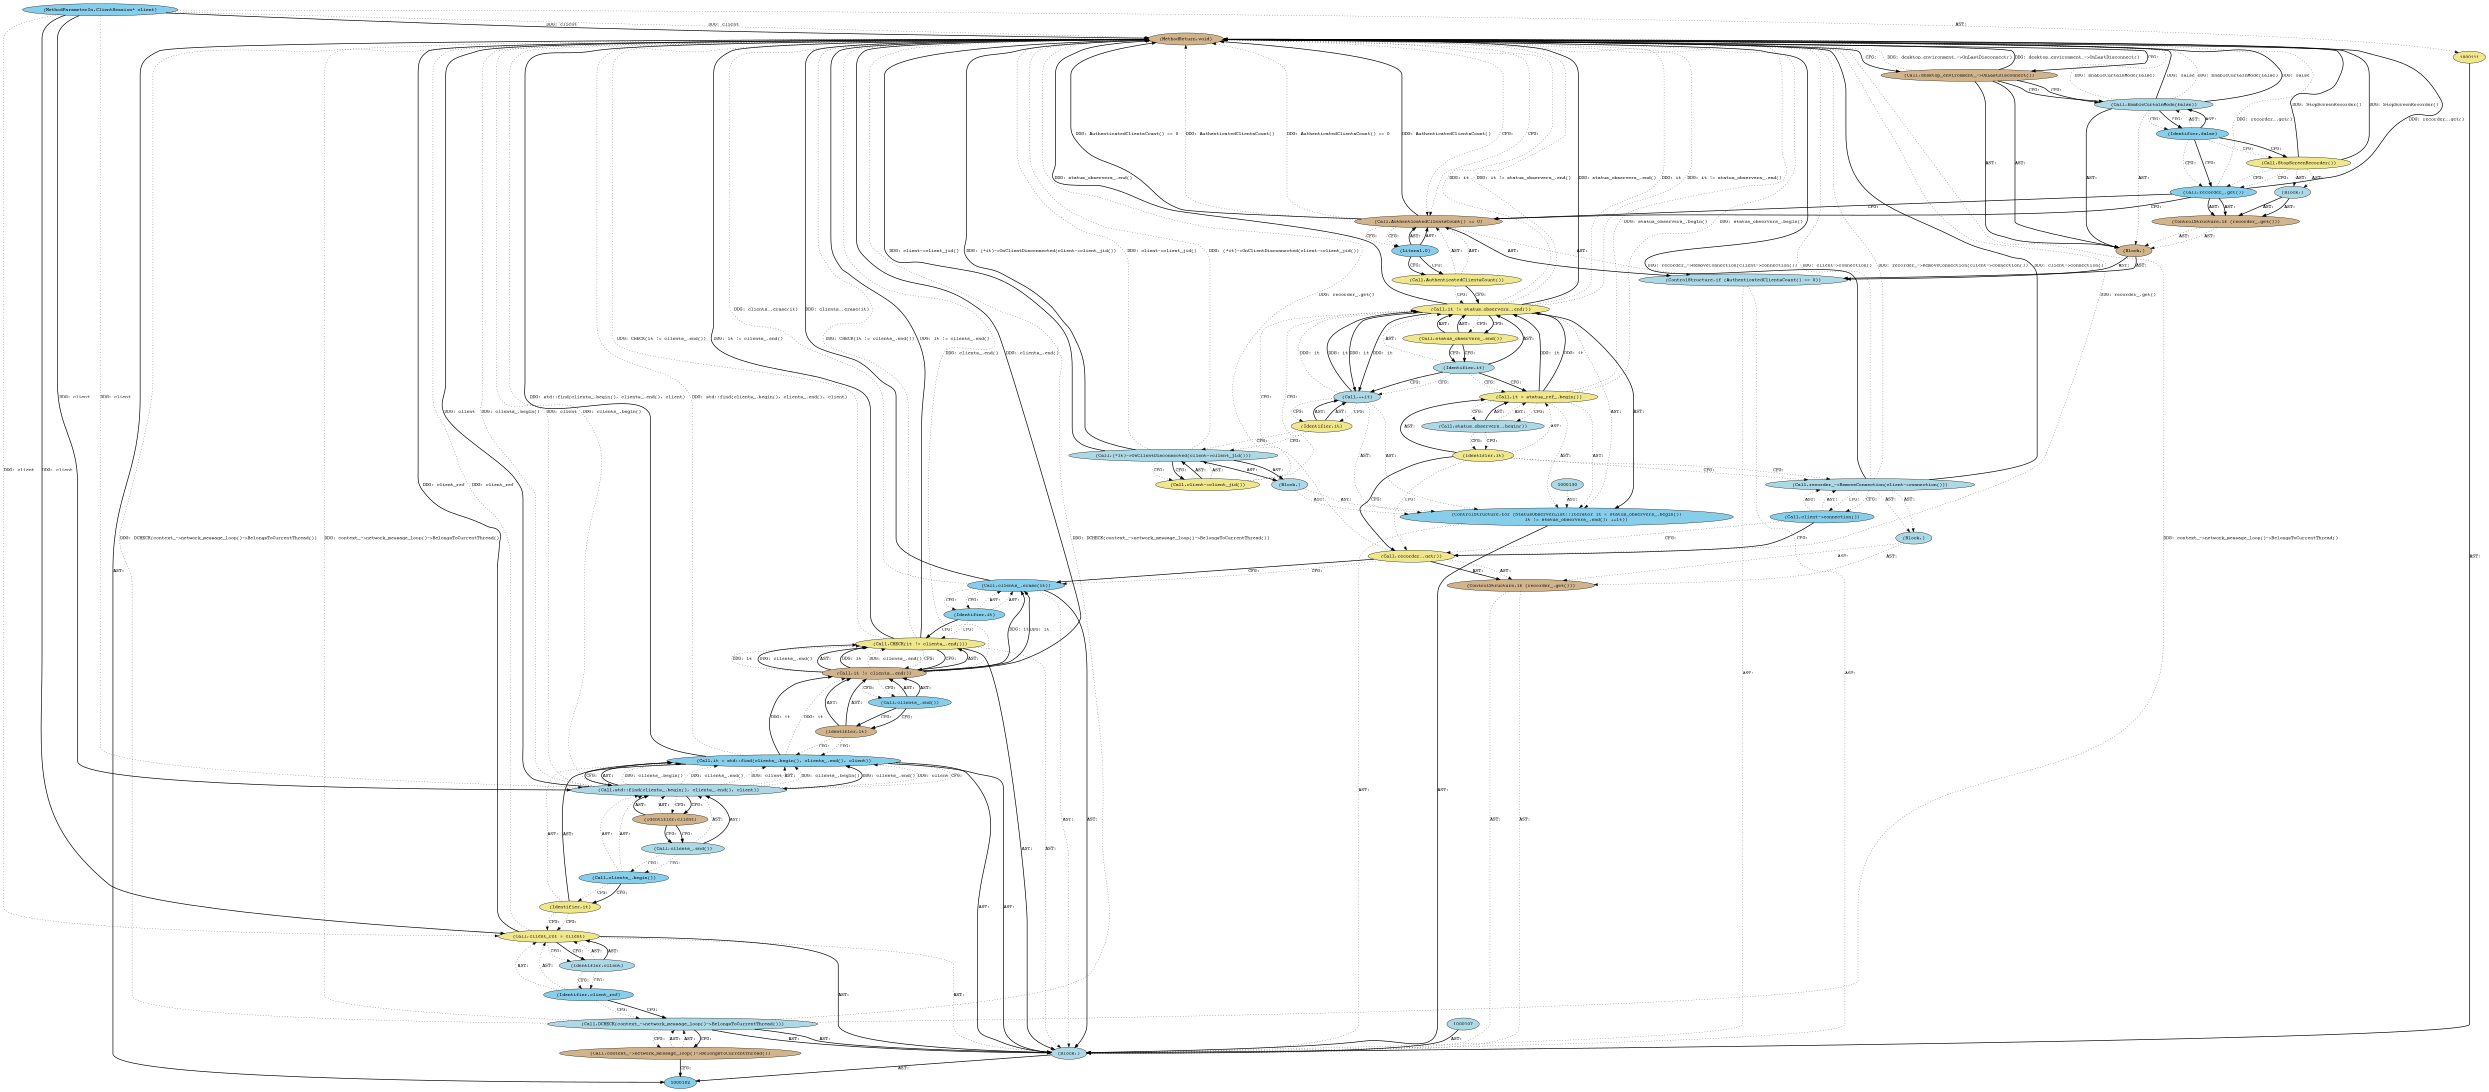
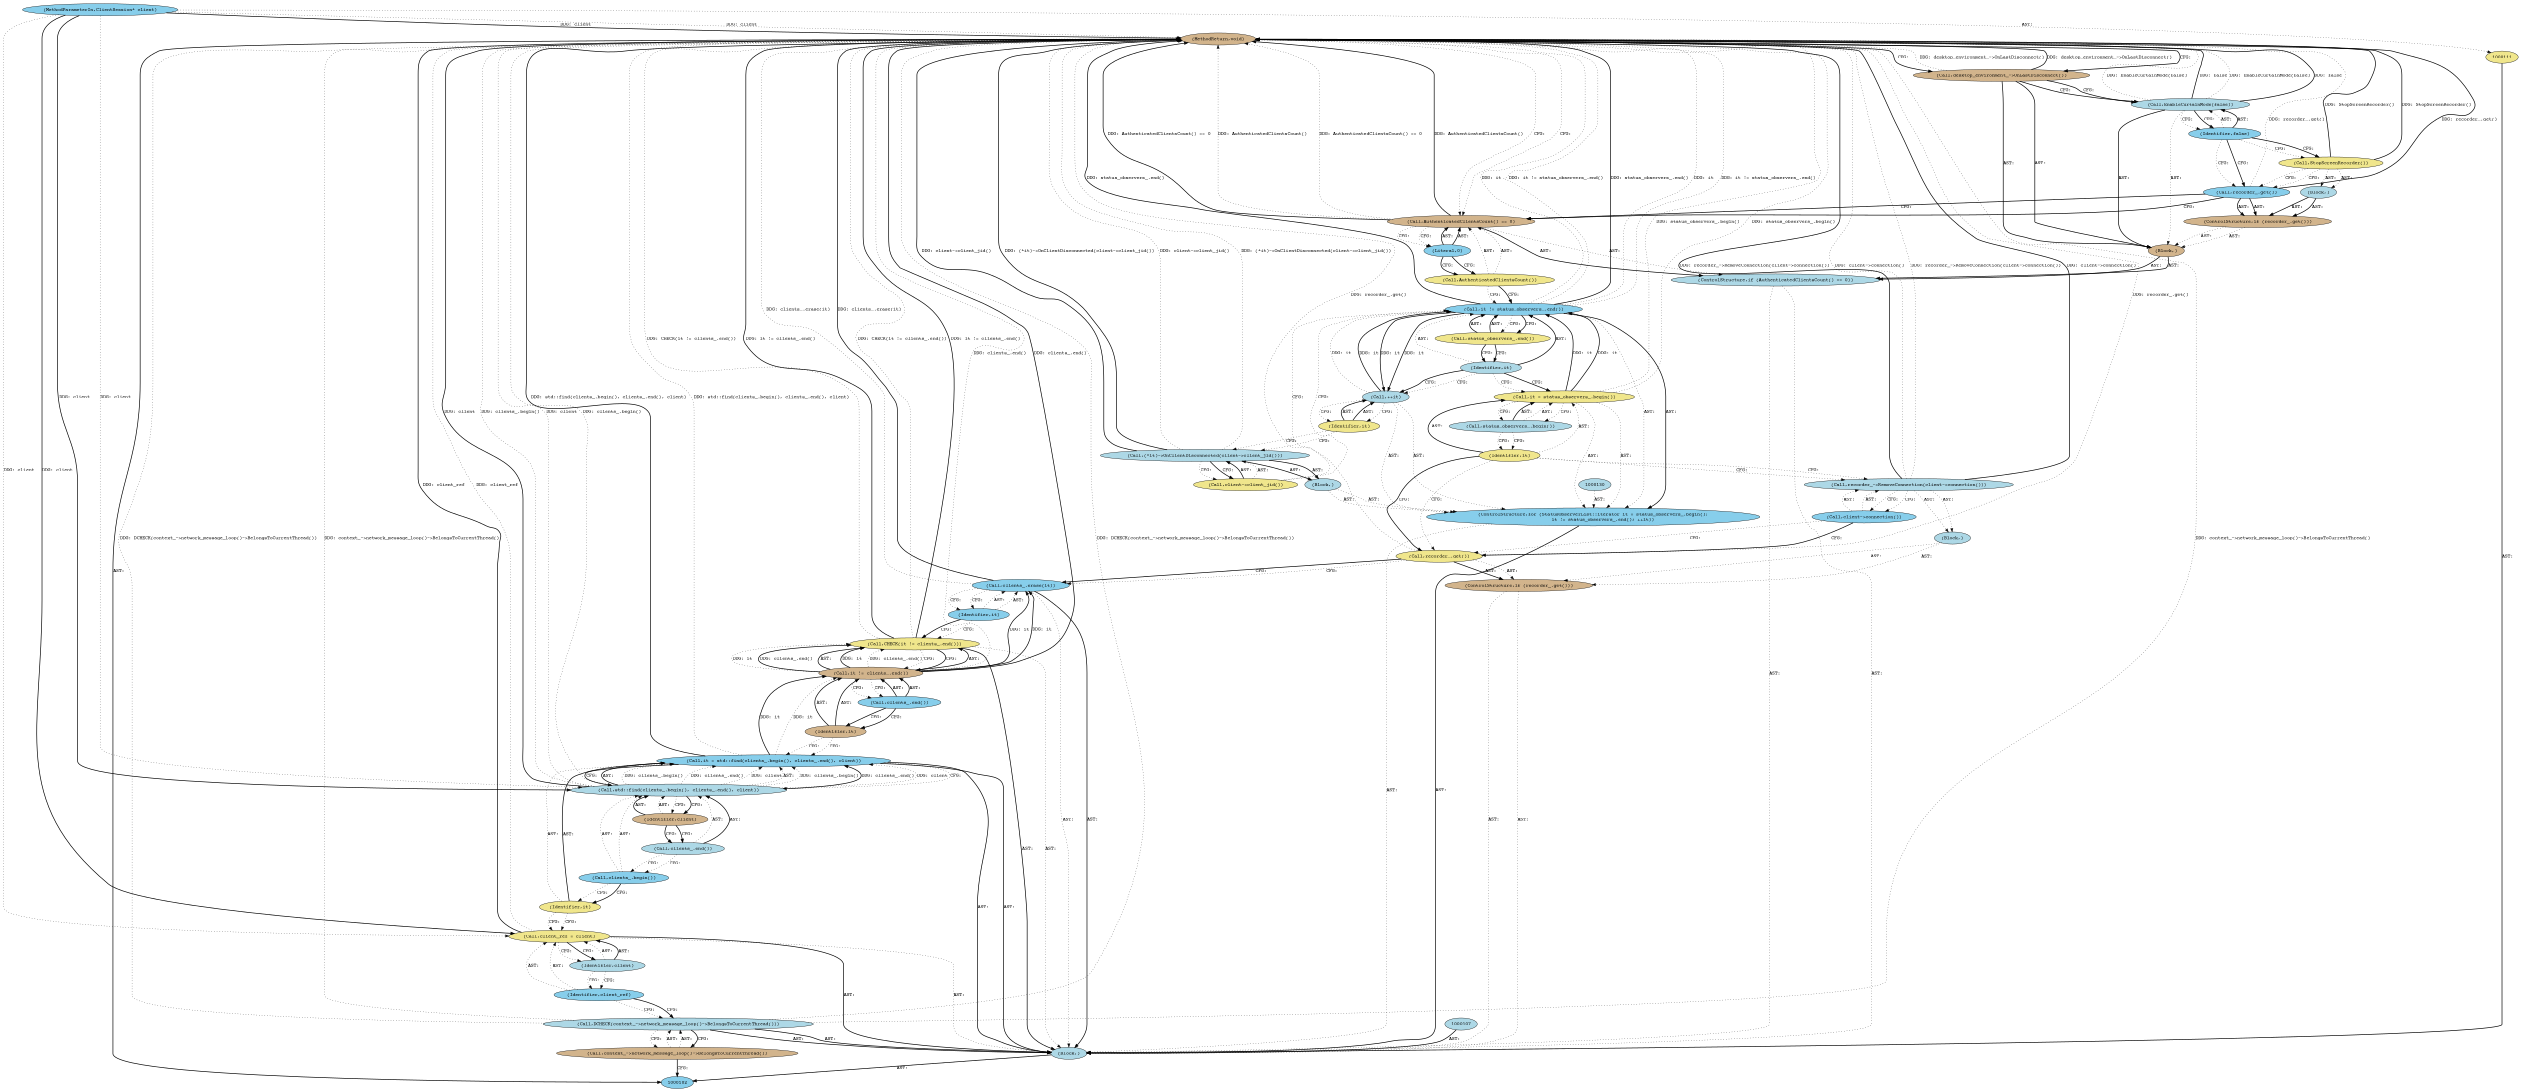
node "(Call,it != status_observers_.end())": fillcolor khaki -> skyblue
node "(Call,it = status_ref_.begin())": label "(Call,it = status_ref_.begin())" -> "(Call,it = status_observers_.begin())"
